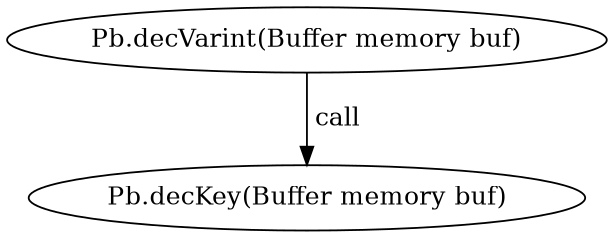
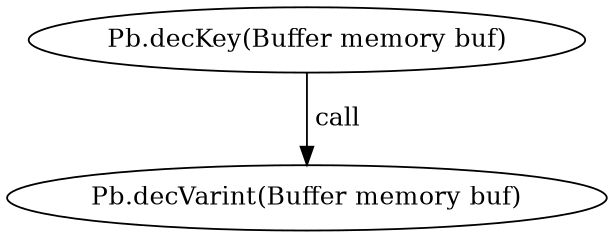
edge "Pb.decVarint(Buffer memory buf)" -> "Pb.decKey(Buffer memory buf)": reversed
